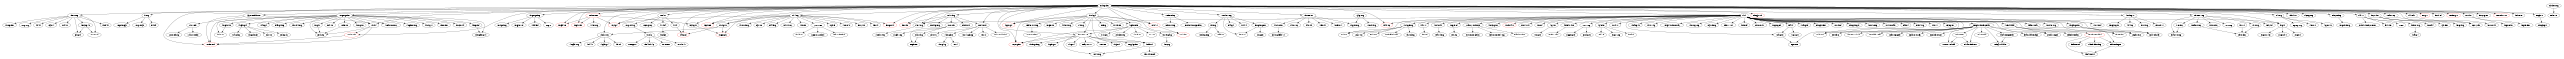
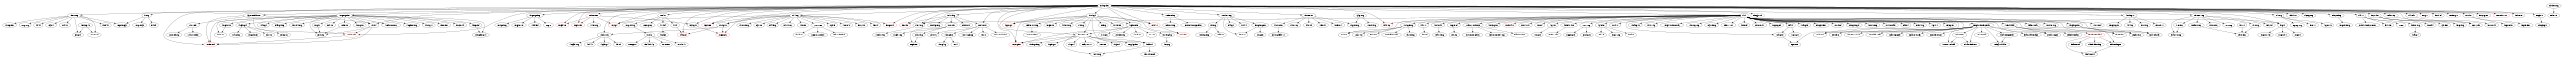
edge "Yalou Huang" -> "Maoqiang Xie": now "Yalou Huang" -> "Wang Cheng-jin"
node "Hines Yu": label "Hines Yu" -> "Yingxin Yu"
node "Xiaona Wu": label "Xiaona Wu" -> "Chan Wu"
edge "Vijayan Prabhakaran" -> "Youshan Miao": added
